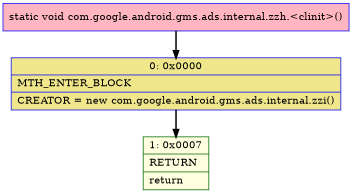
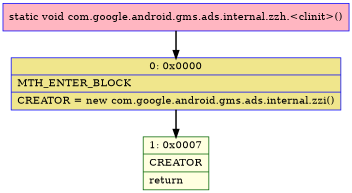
node "1: 0x0007": text "RETURN" -> "CREATOR"
